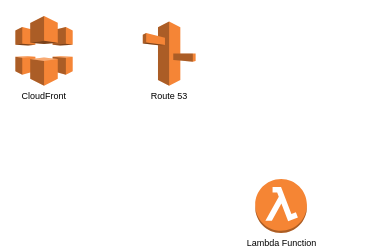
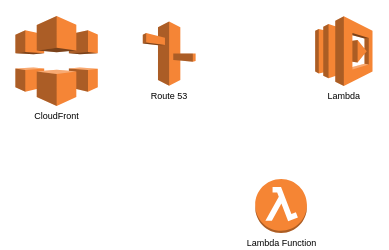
node "CloudFront": size 57x70 -> 83x90
node "Lambda": added
